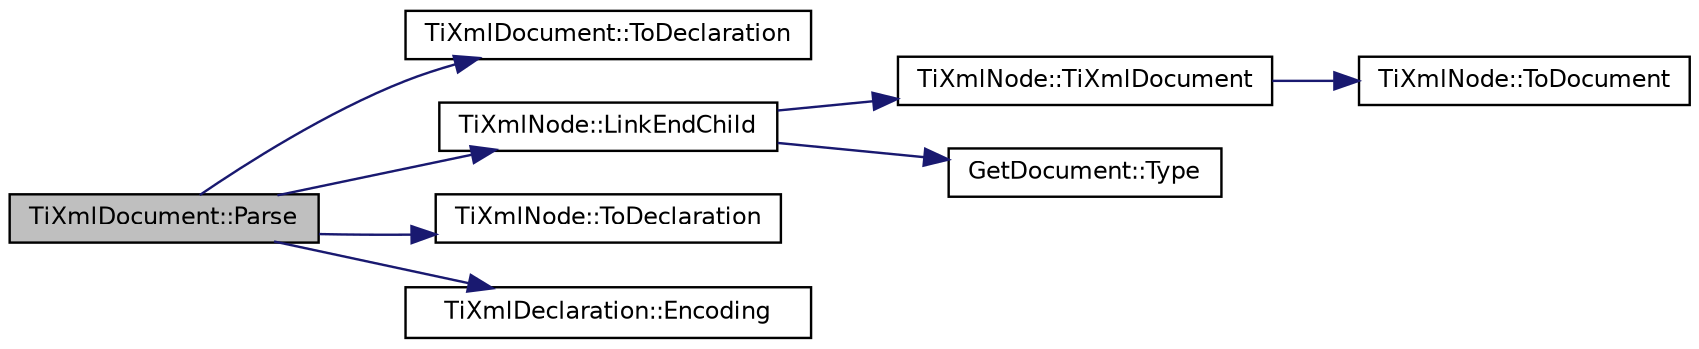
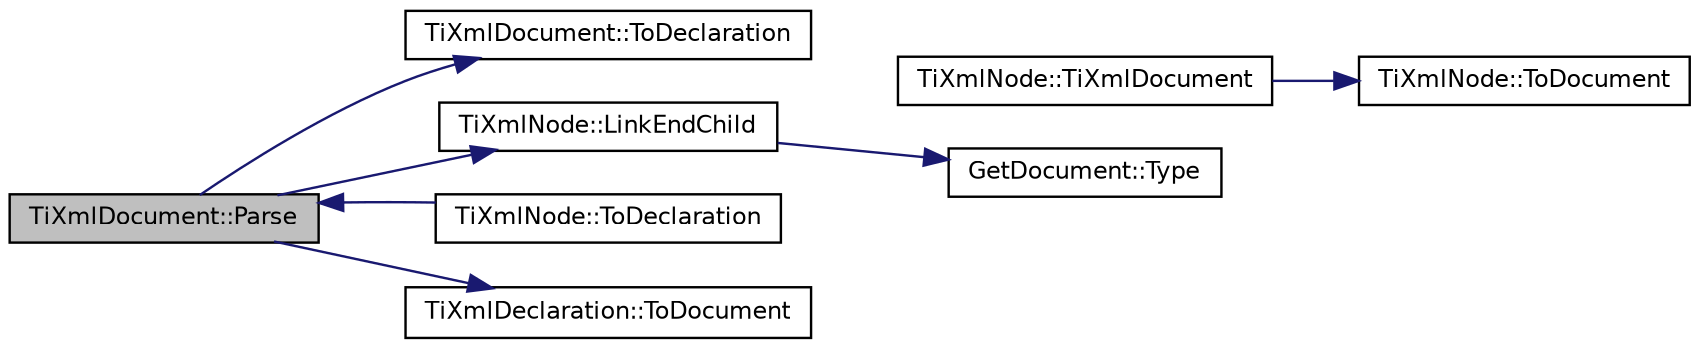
edge "TiXmlNode::LinkEndChild" -> "TiXmlNode::TiXmlDocument": removed
edge "TiXmlDocument::Parse" -> "TiXmlNode::ToDeclaration": reversed
node "TiXmlDeclaration::Encoding": label "TiXmlDeclaration::Encoding" -> "TiXmlDeclaration::ToDocument"
